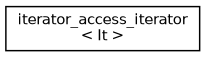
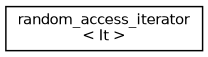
node "iterator_access_iterator < It >": label "iterator_access_iterator < It >" -> "random_access_iterator < It >"
